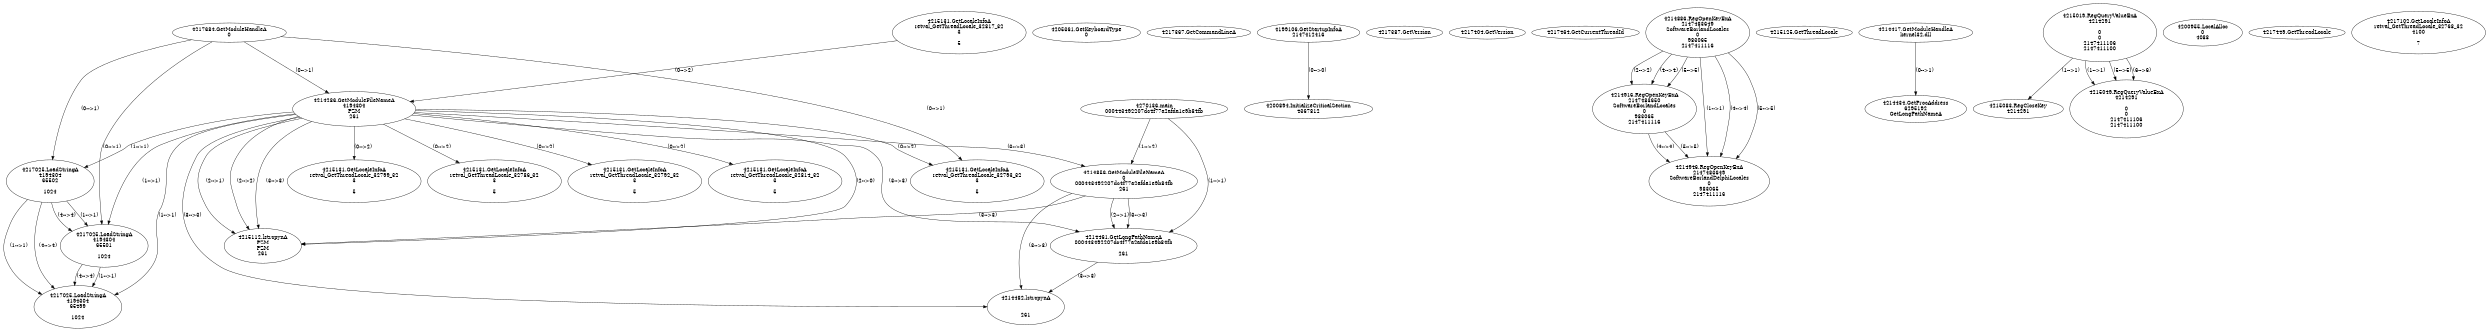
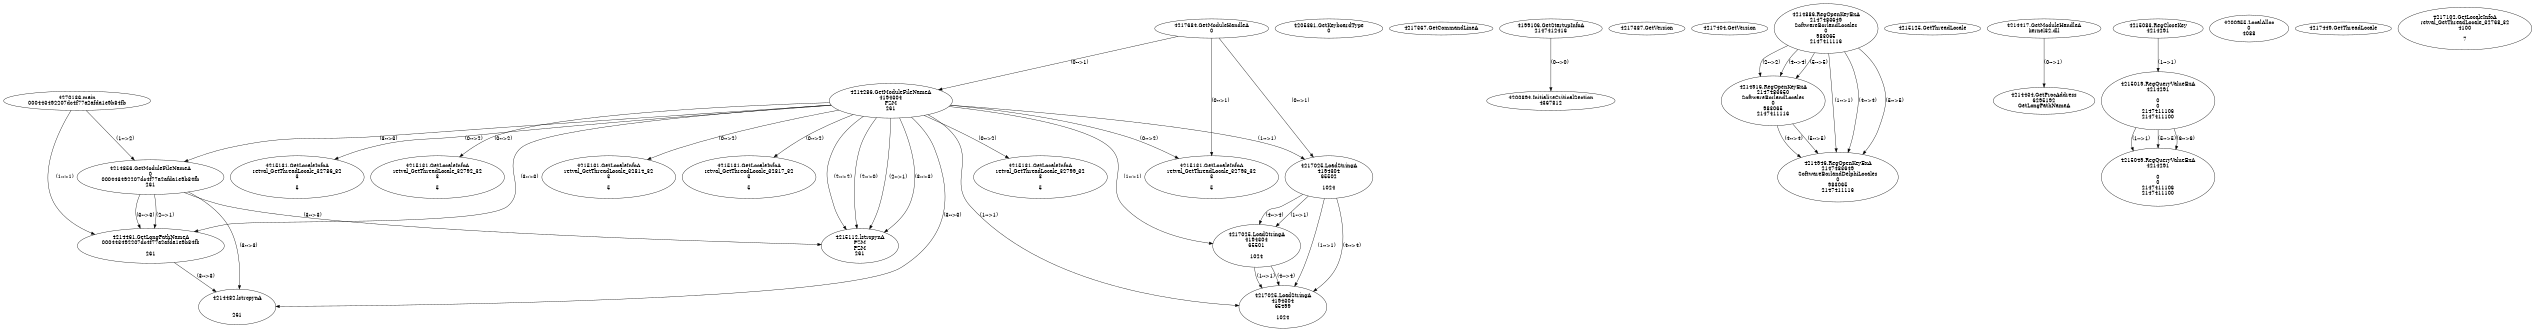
node "4217464.GetCurrentThreadId": removed
edge "4215131.GetLocaleInfoA retval_GetThreadLocale_32817_32 3 5" -> "4214286.GetModuleFileNameA 4194304 PZM 261": reversed
edge "4215019.RegQueryValueExA 4214291 0 0 2147411106 2147411100" -> "4215083.RegCloseKey 4214291": reversed
edge "4217684.GetModuleHandleA 0" -> "4217025.LoadStringA 4194304 65501 1024": removed, label "(0-->1)"
